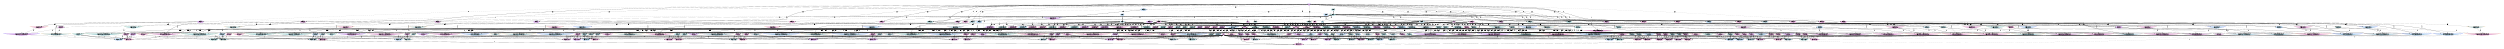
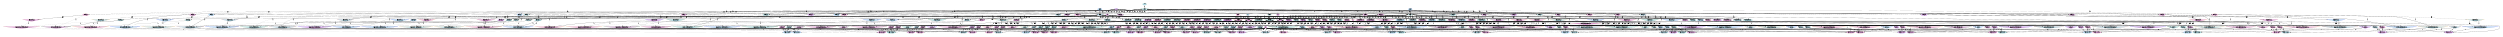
edge "v_subj.15" -> "v_tau": reversed
node "(neg_v_subj.21)": added
edge "wfpt(0.0).23.0" -> "wfpt(1.0).24.0": now "sv" -> "wfpt(1.0).24.0"
